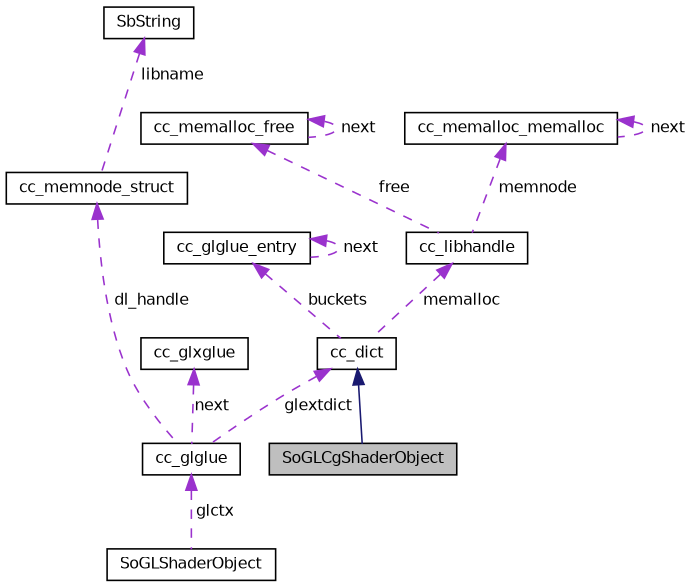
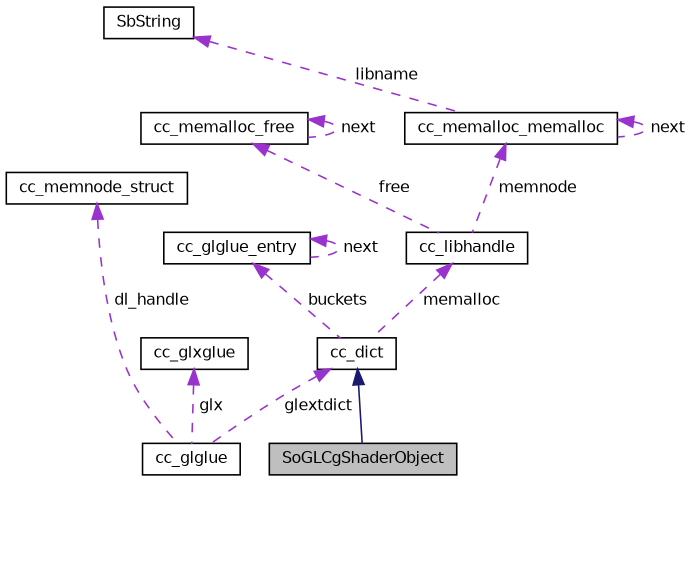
edge "cc_memnode_struct" -> "SbString": now "cc_memalloc_memalloc" -> "SbString"
edge "cc_glglue" -> "cc_glxglue": label " next" -> " glx"
node "SoGLShaderObject": removed
